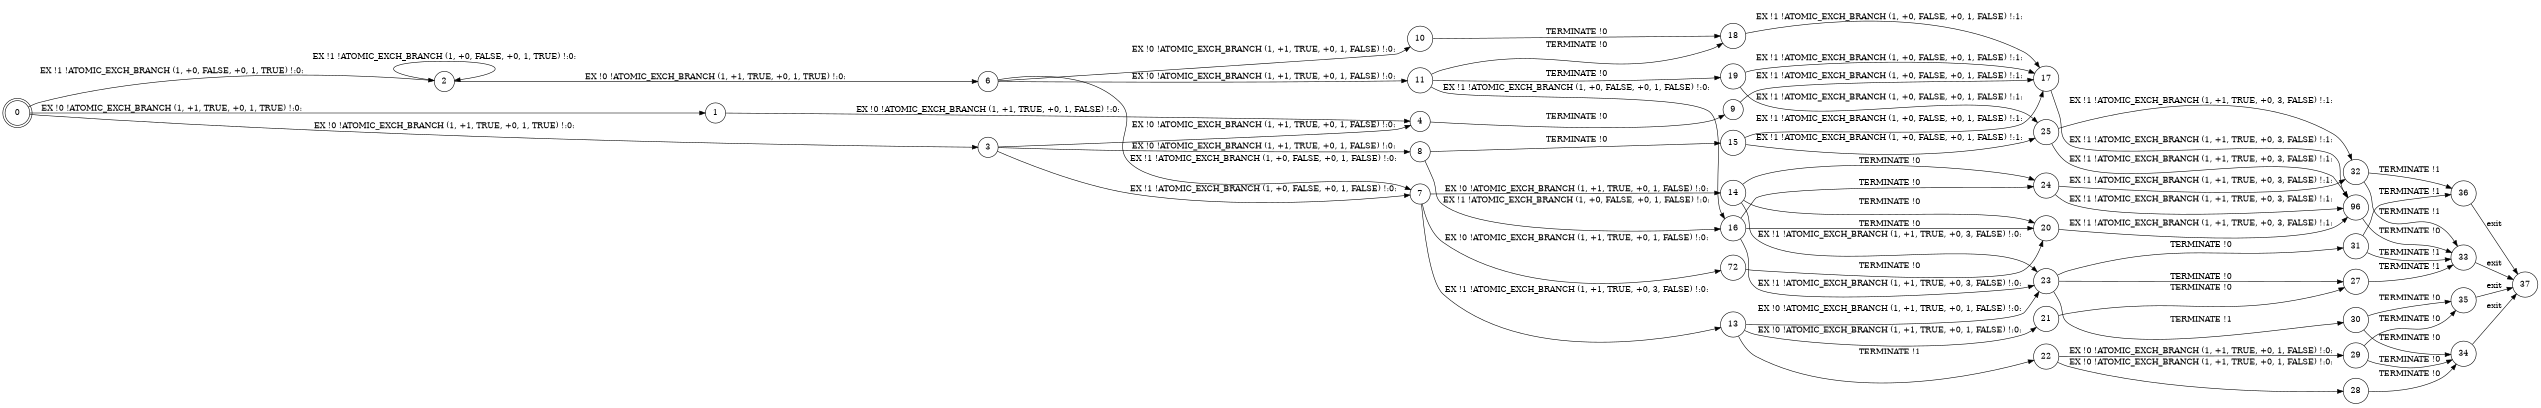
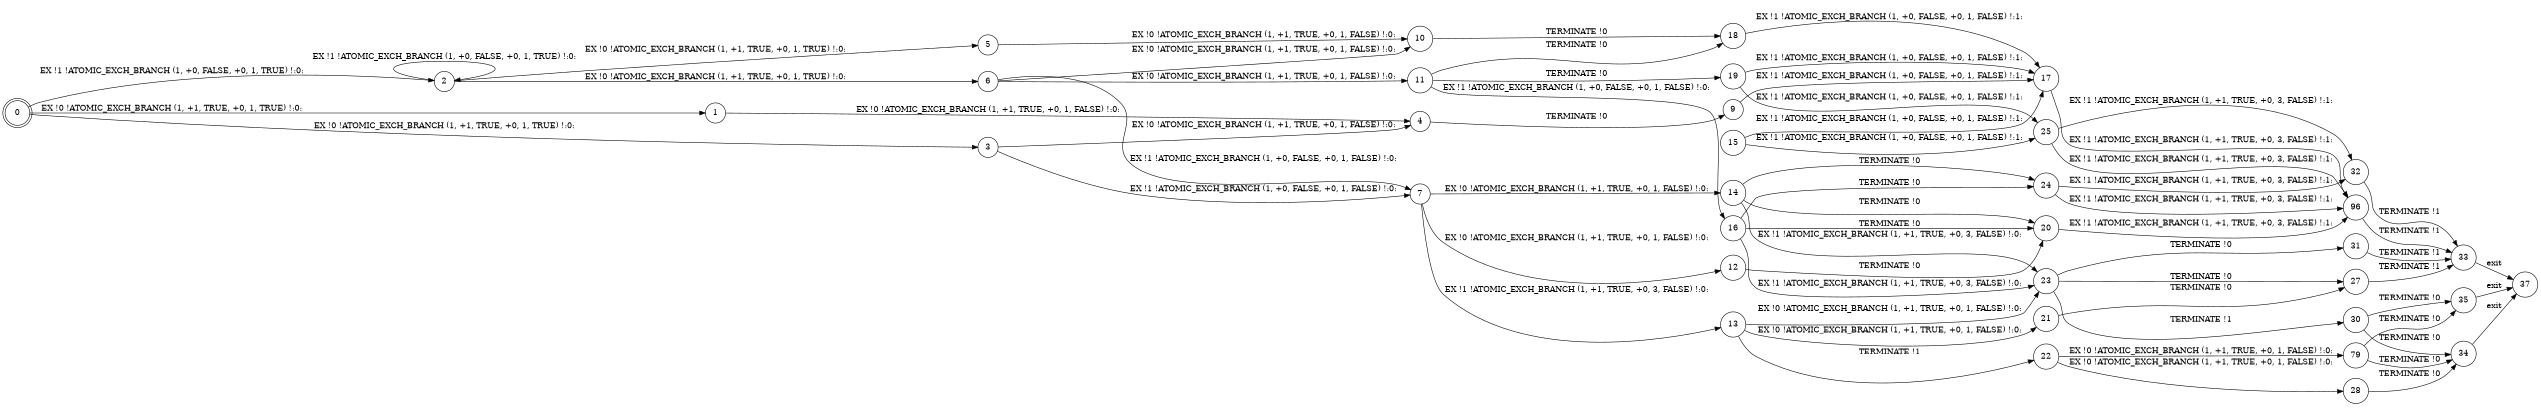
node "5": added
node "8": removed
node "36": removed
edge "96" -> "33": label "TERMINATE !0" -> "TERMINATE !1"
node "72": label "72" -> "12"
node "29": label "29" -> "79"
